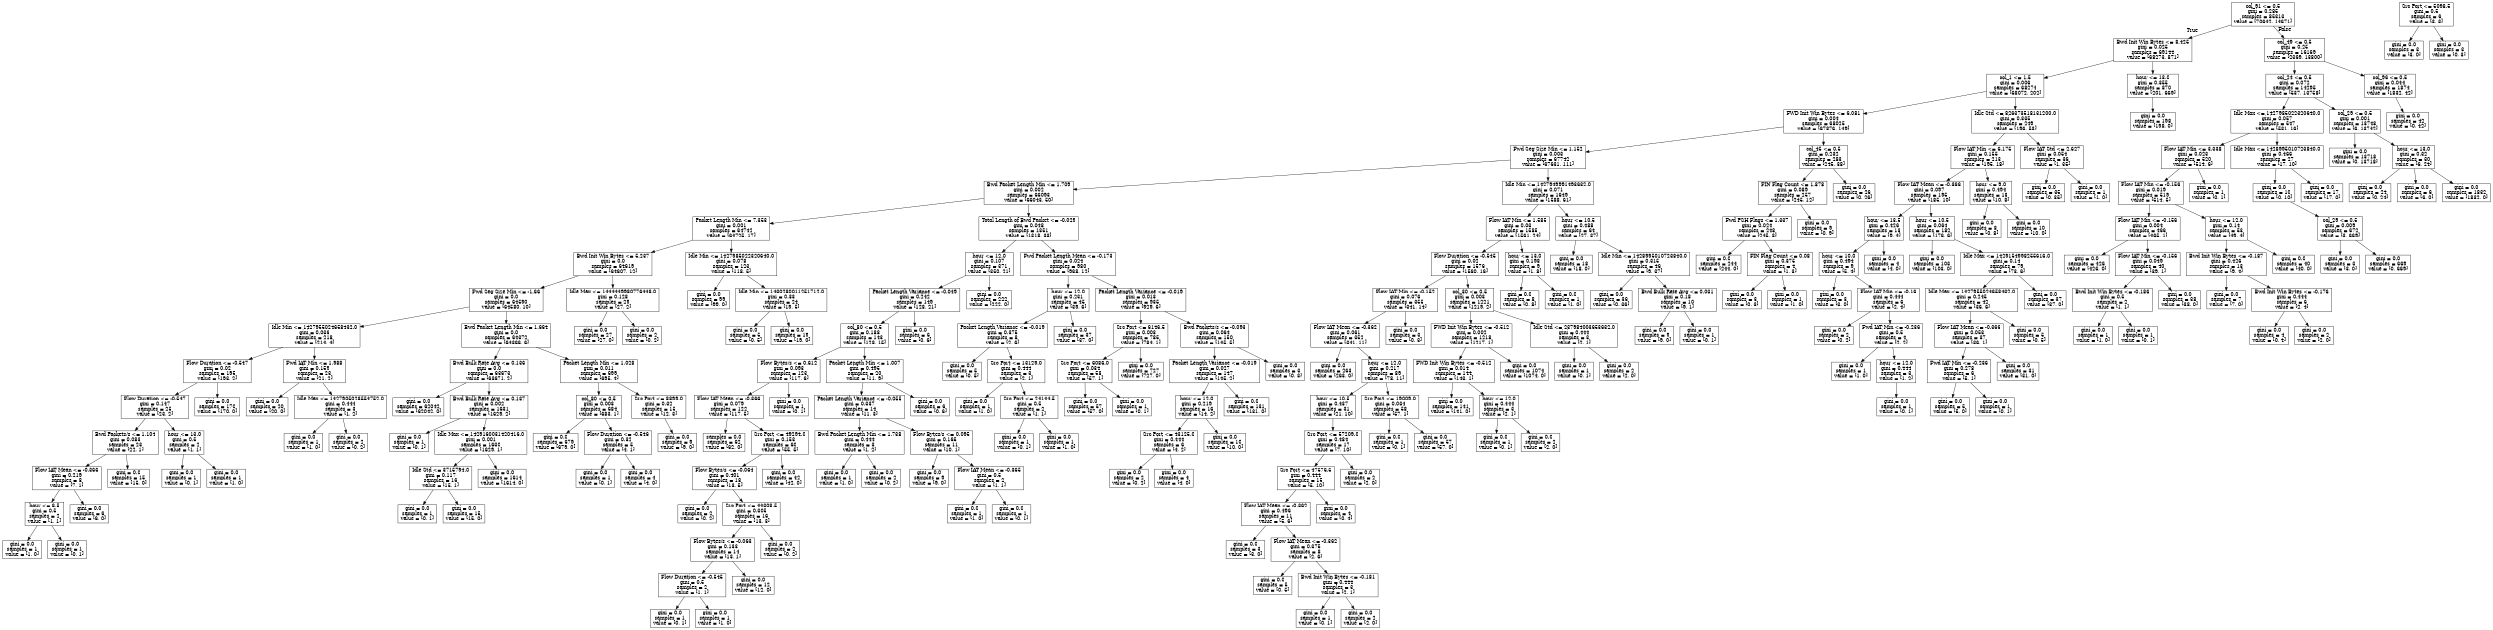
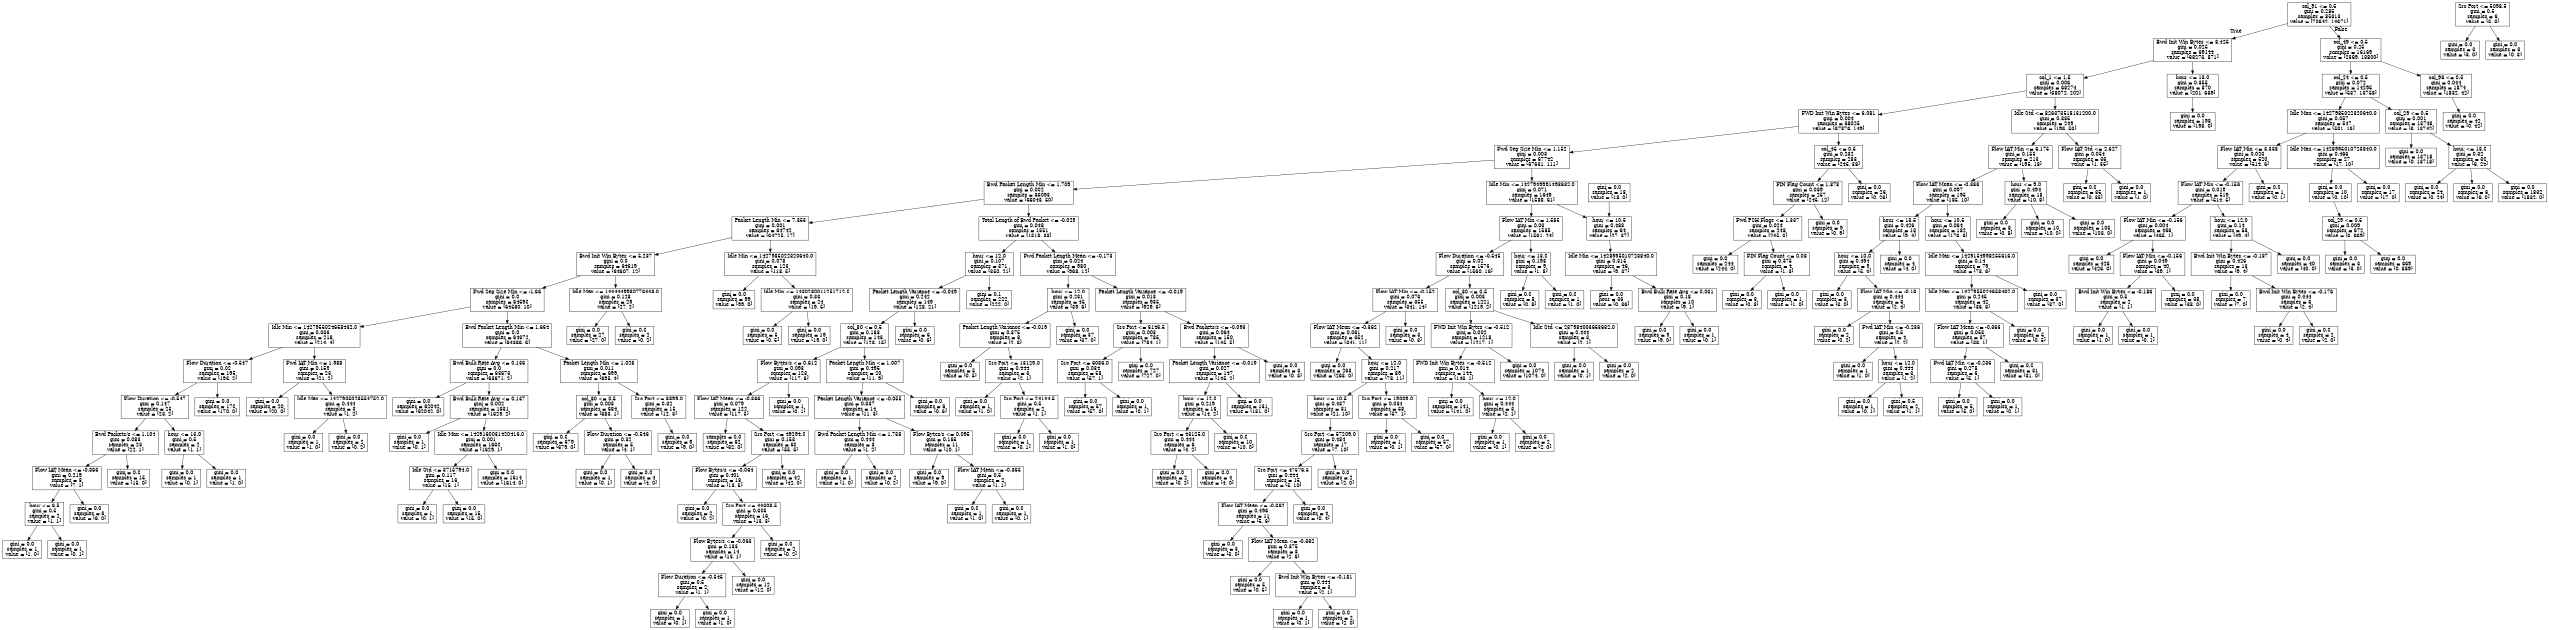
edge "hour <= 10.5 gini = 0.488 samples = 64 value = [27, 37]" -> "gini = 0.0 samples = 18 value = [18, 0]": reversed
edge "hour <= 10.5 gini = 0.064 samples = 182 value = [176, 6]" -> "gini = 0.0 samples = 103 value = [103, 0]": now "hour <= 9.0 gini = 0.494 samples = 18 value = [10, 8]" -> "gini = 0.0 samples = 103 value = [103, 0]"
node "gini = 0.0 samples = 222 value = [222, 0]": label "gini = 0.0 samples = 222 value = [222, 0]" -> "gini = 0.1 samples = 222 value = [222, 0]"
node "gini = 0.0 samples = 36 value = [0, 36]": label "gini = 0.0 samples = 36 value = [0, 36]" -> "gini = 0.0 hour = 36 value = [0, 36]"
node "gini = 0.5 samples = 2 value = [1, 1]": added
